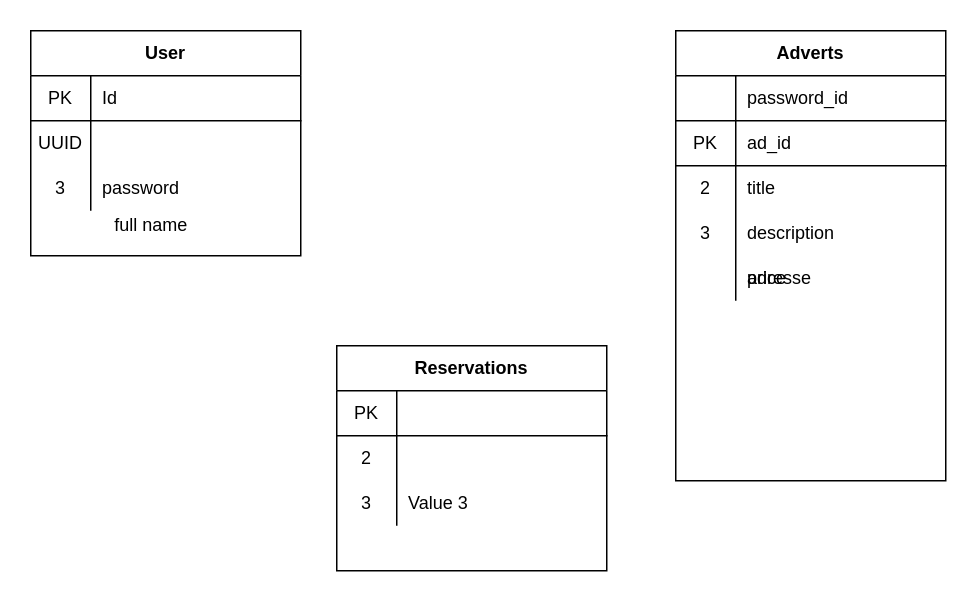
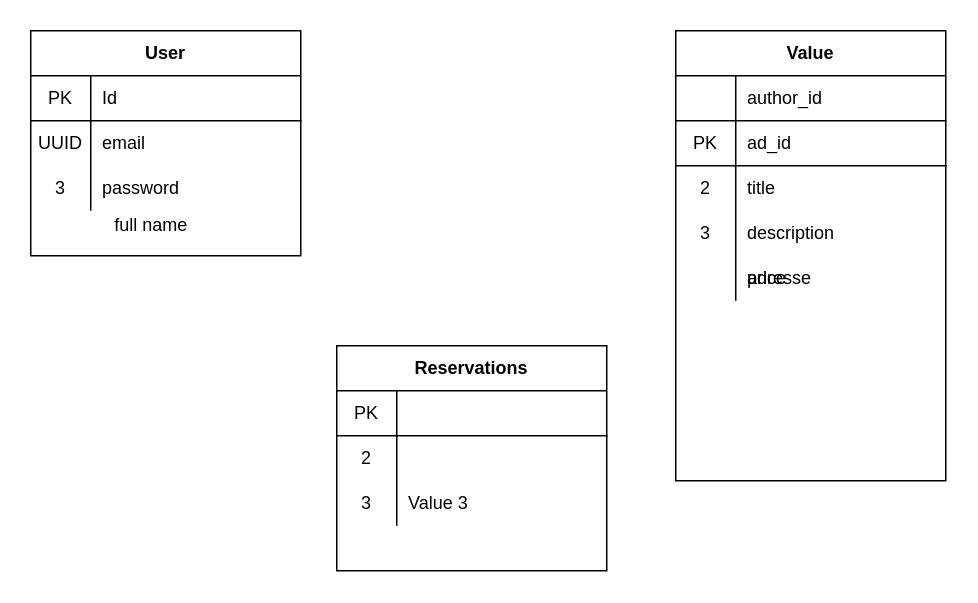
node "Adverts": label "Adverts" -> "Value"
node "password_id": label "password_id" -> "author_id"
node "email": added
